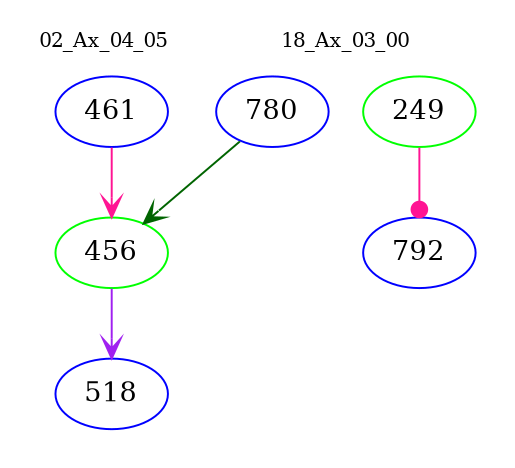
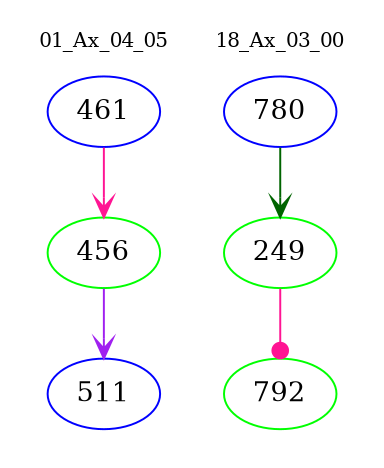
cluster "02_Ax_04_05": label "02_Ax_04_05" -> "01_Ax_04_05"
edge "780" -> "456": now "780" -> "249"
node "792": color blue -> green
node "518": label "518" -> "511"
